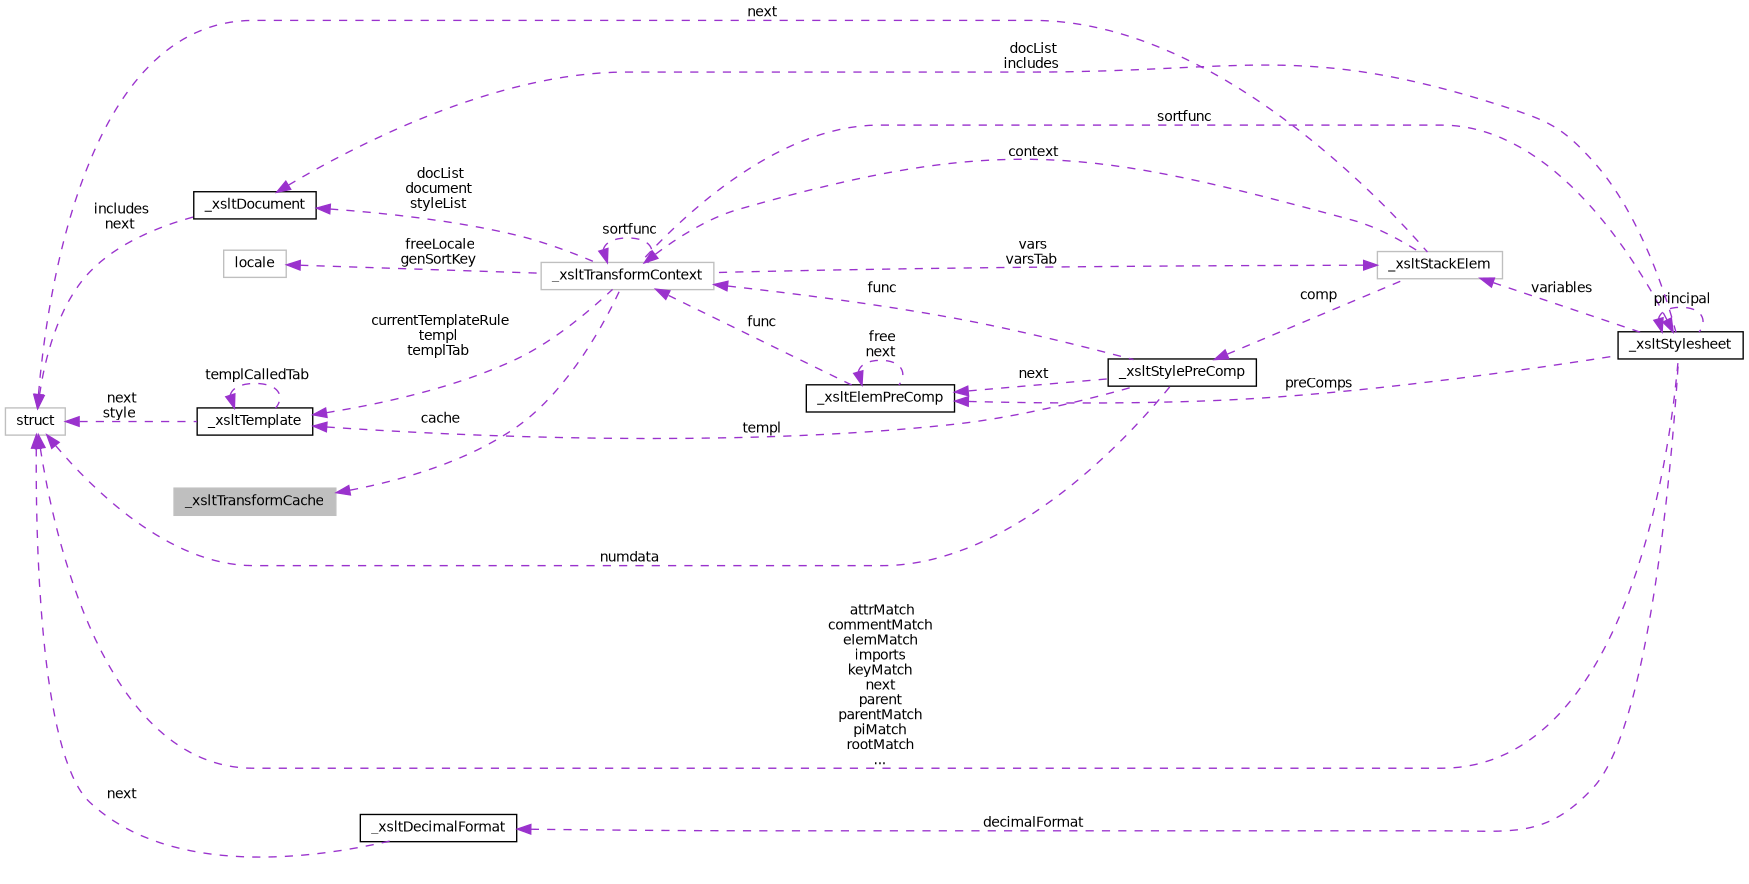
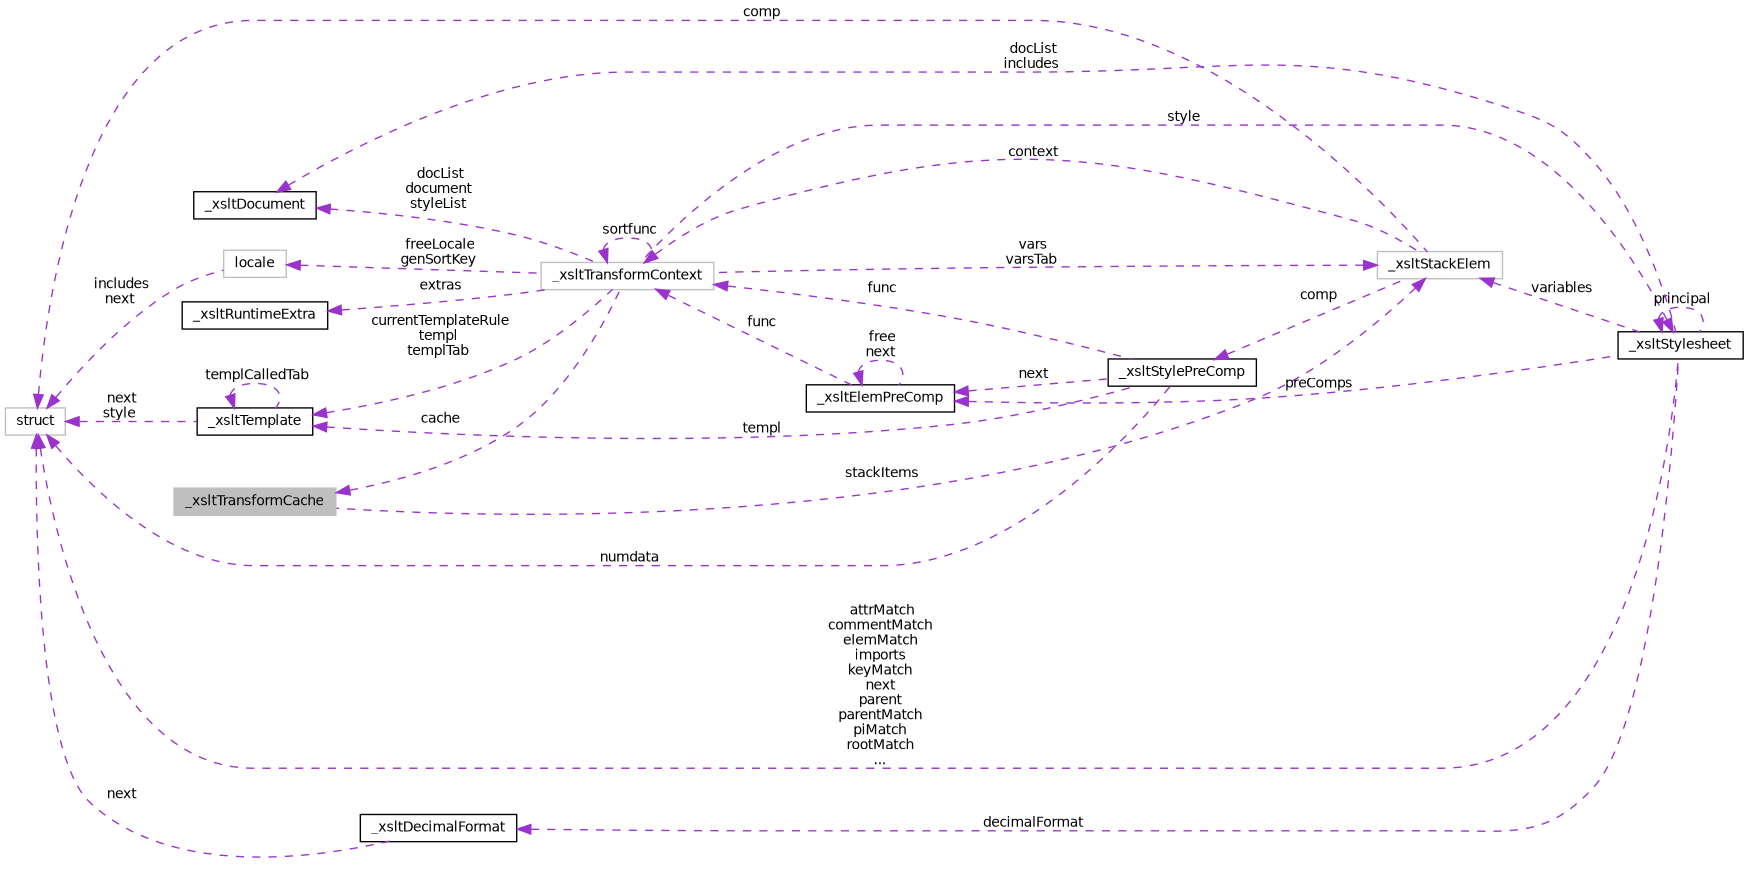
edge "_xsltStackElem" -> "struct": label " next" -> " comp"
edge "_xsltTransformContext" -> "_xsltStylesheet": label " sortfunc" -> " style"
edge "_xsltDocument" -> "struct": now "locale" -> "struct"
node "_xsltRuntimeExtra": added
edge "_xsltTransformCache" -> "_xsltStackElem": added, label "stackItems"
